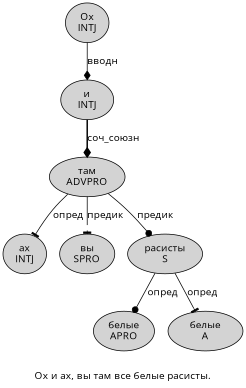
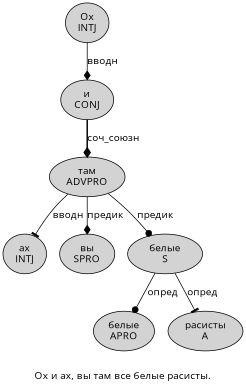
node "и INTJ": label "и INTJ" -> "и CONJ"
edge "там ADVPRO" -> "вы SPRO": arrowhead tee -> diamond
edge "там ADVPRO" -> "ах INTJ": label "опред" -> "вводн"
node "расисты S": label "расисты S" -> "белые S"
node "белые A": label "белые A" -> "расисты A"
